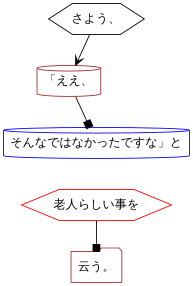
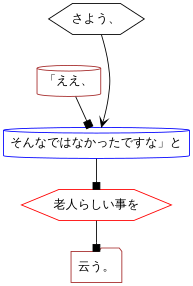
edge "さよう、" -> "「ええ、": now "さよう、" -> "そんなではなかったですな」と"
edge "そんなではなかったですな」と" -> "老人らしい事を": added
